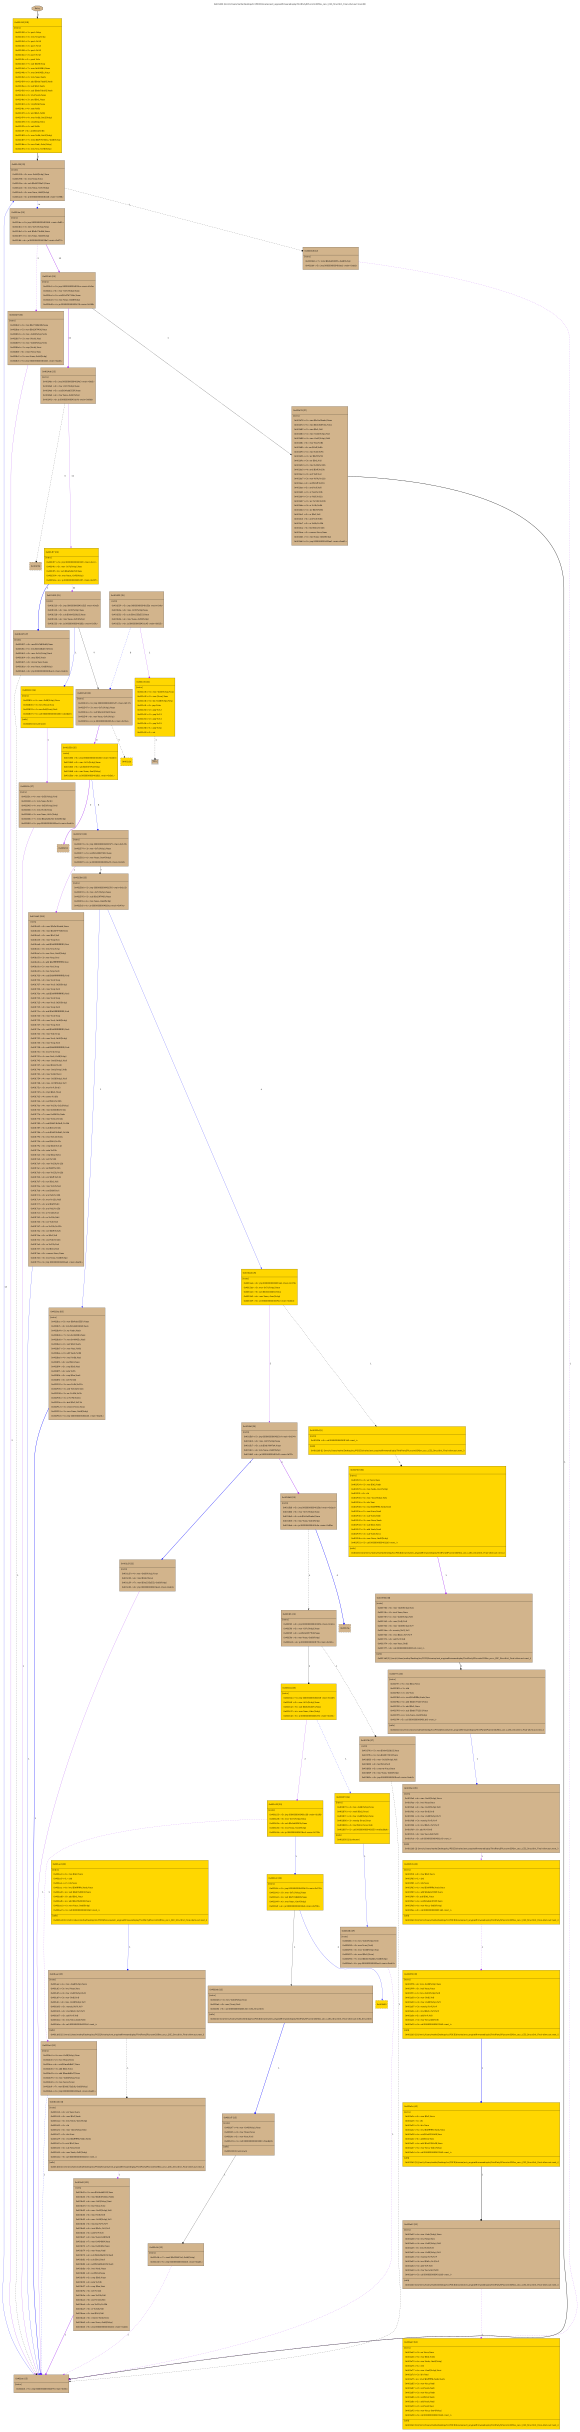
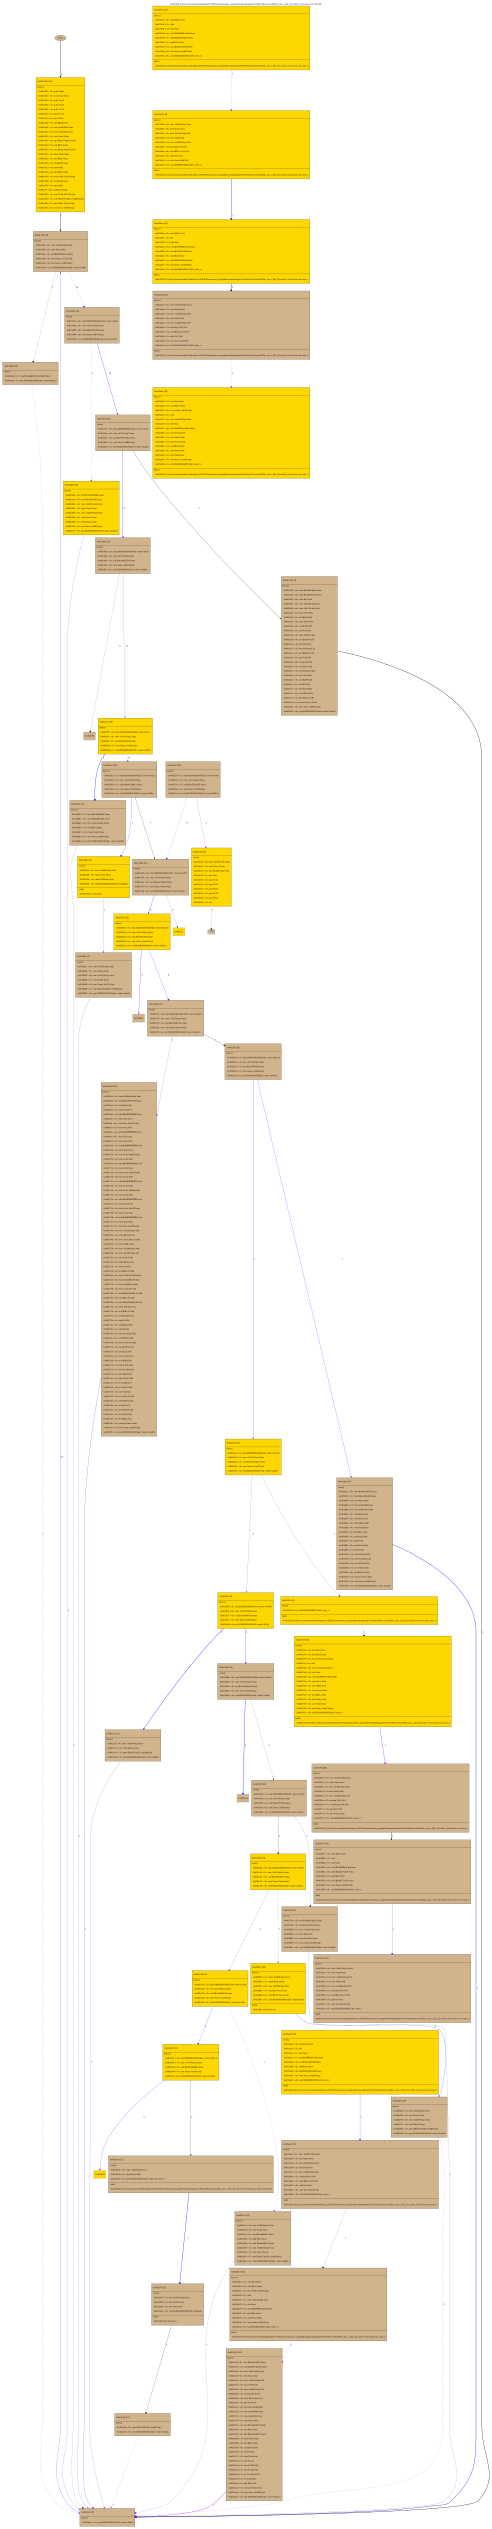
node "0x4018a9 [33]": fillcolor tan -> gold
node "0x4015bf [25]": fillcolor tan -> gold
edge "0x4019a4 [39]" -> "0x4019cb [40]": removed, label "1"
